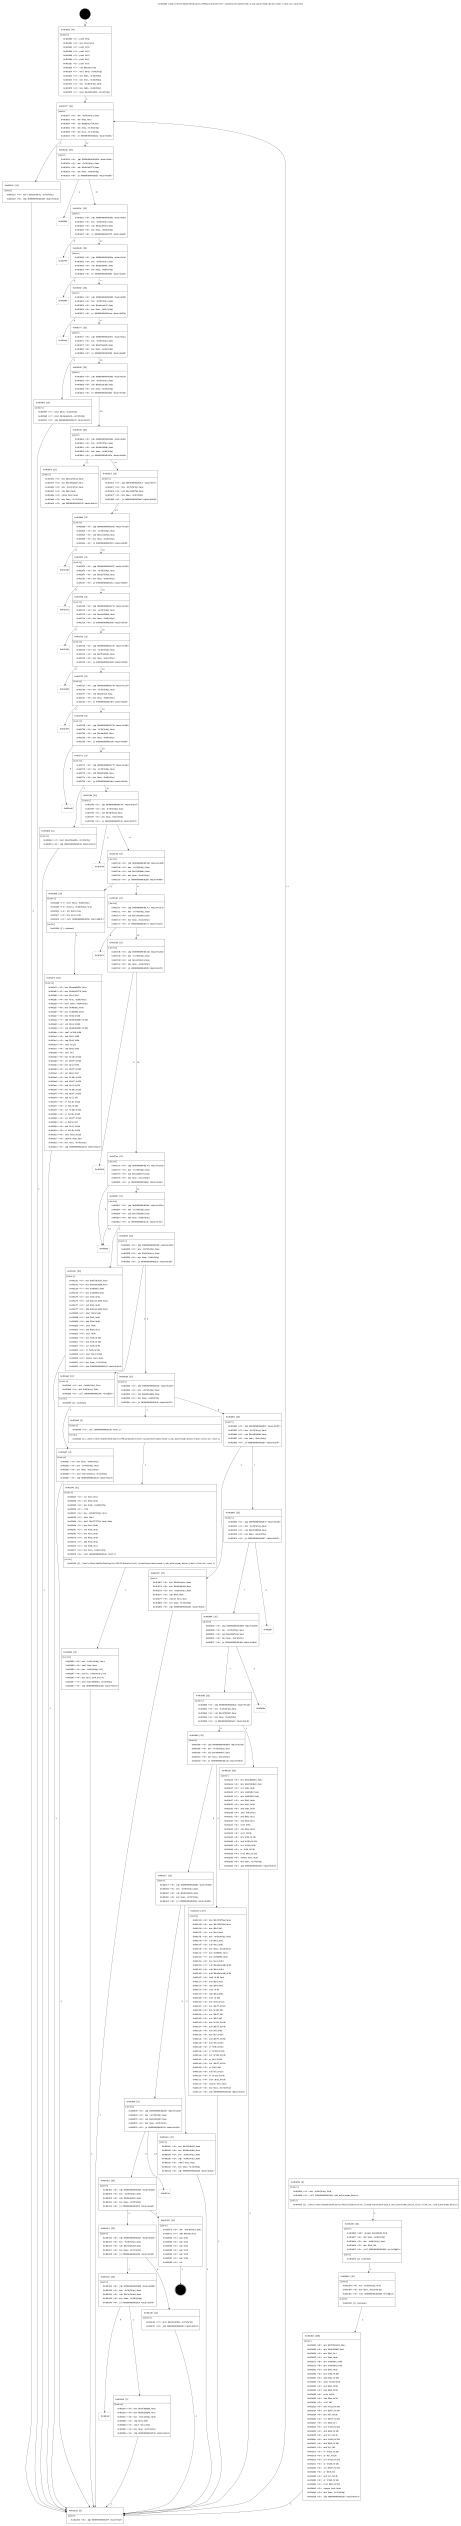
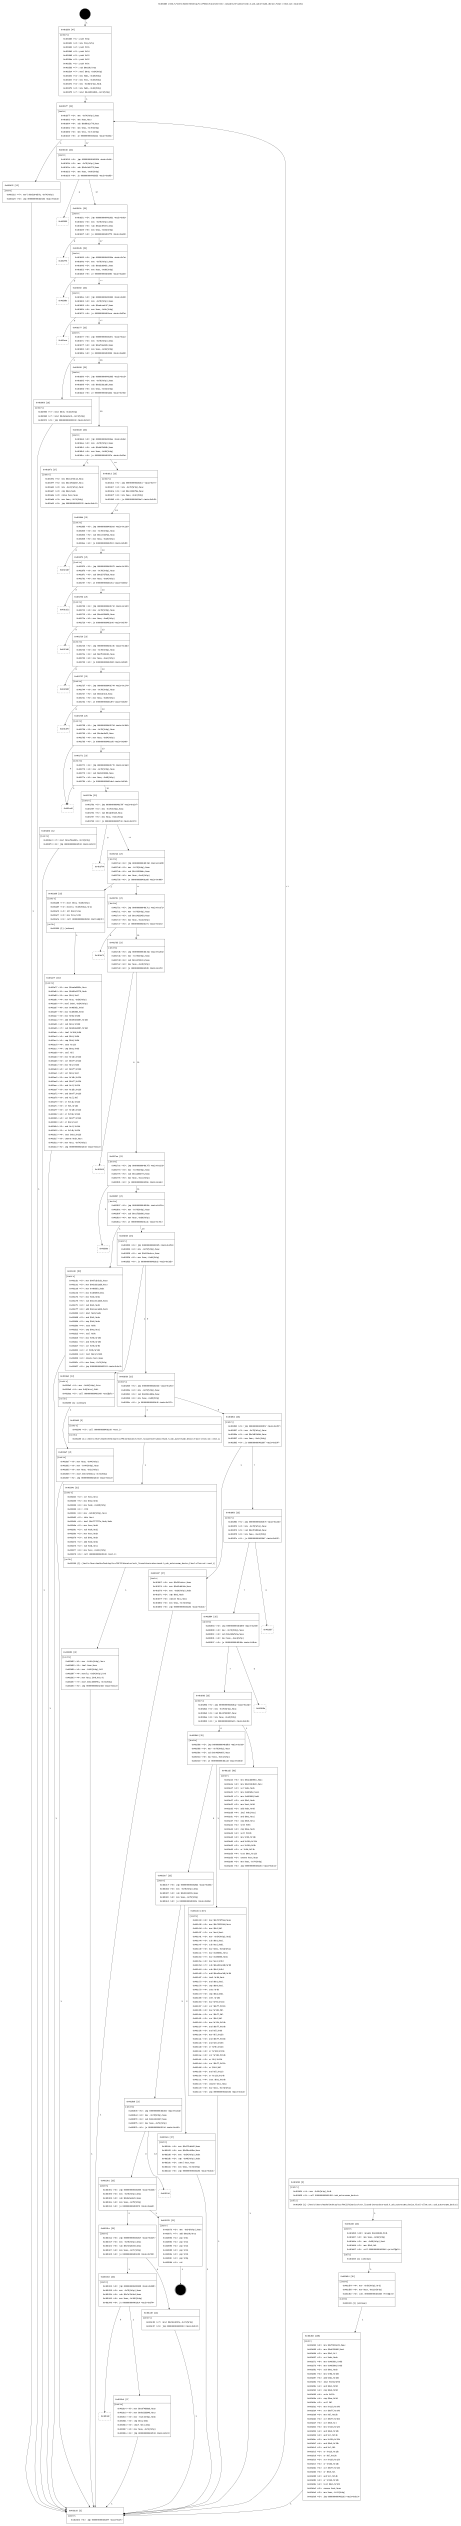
edge "0x401771 [25]" -> "0x401ded [12]": now "0x401771 [25]" -> "0x401ed6"
edge "0x401807 [25]" -> "0x40200e": now "0x401807 [25]" -> "0x401820 [25]"
